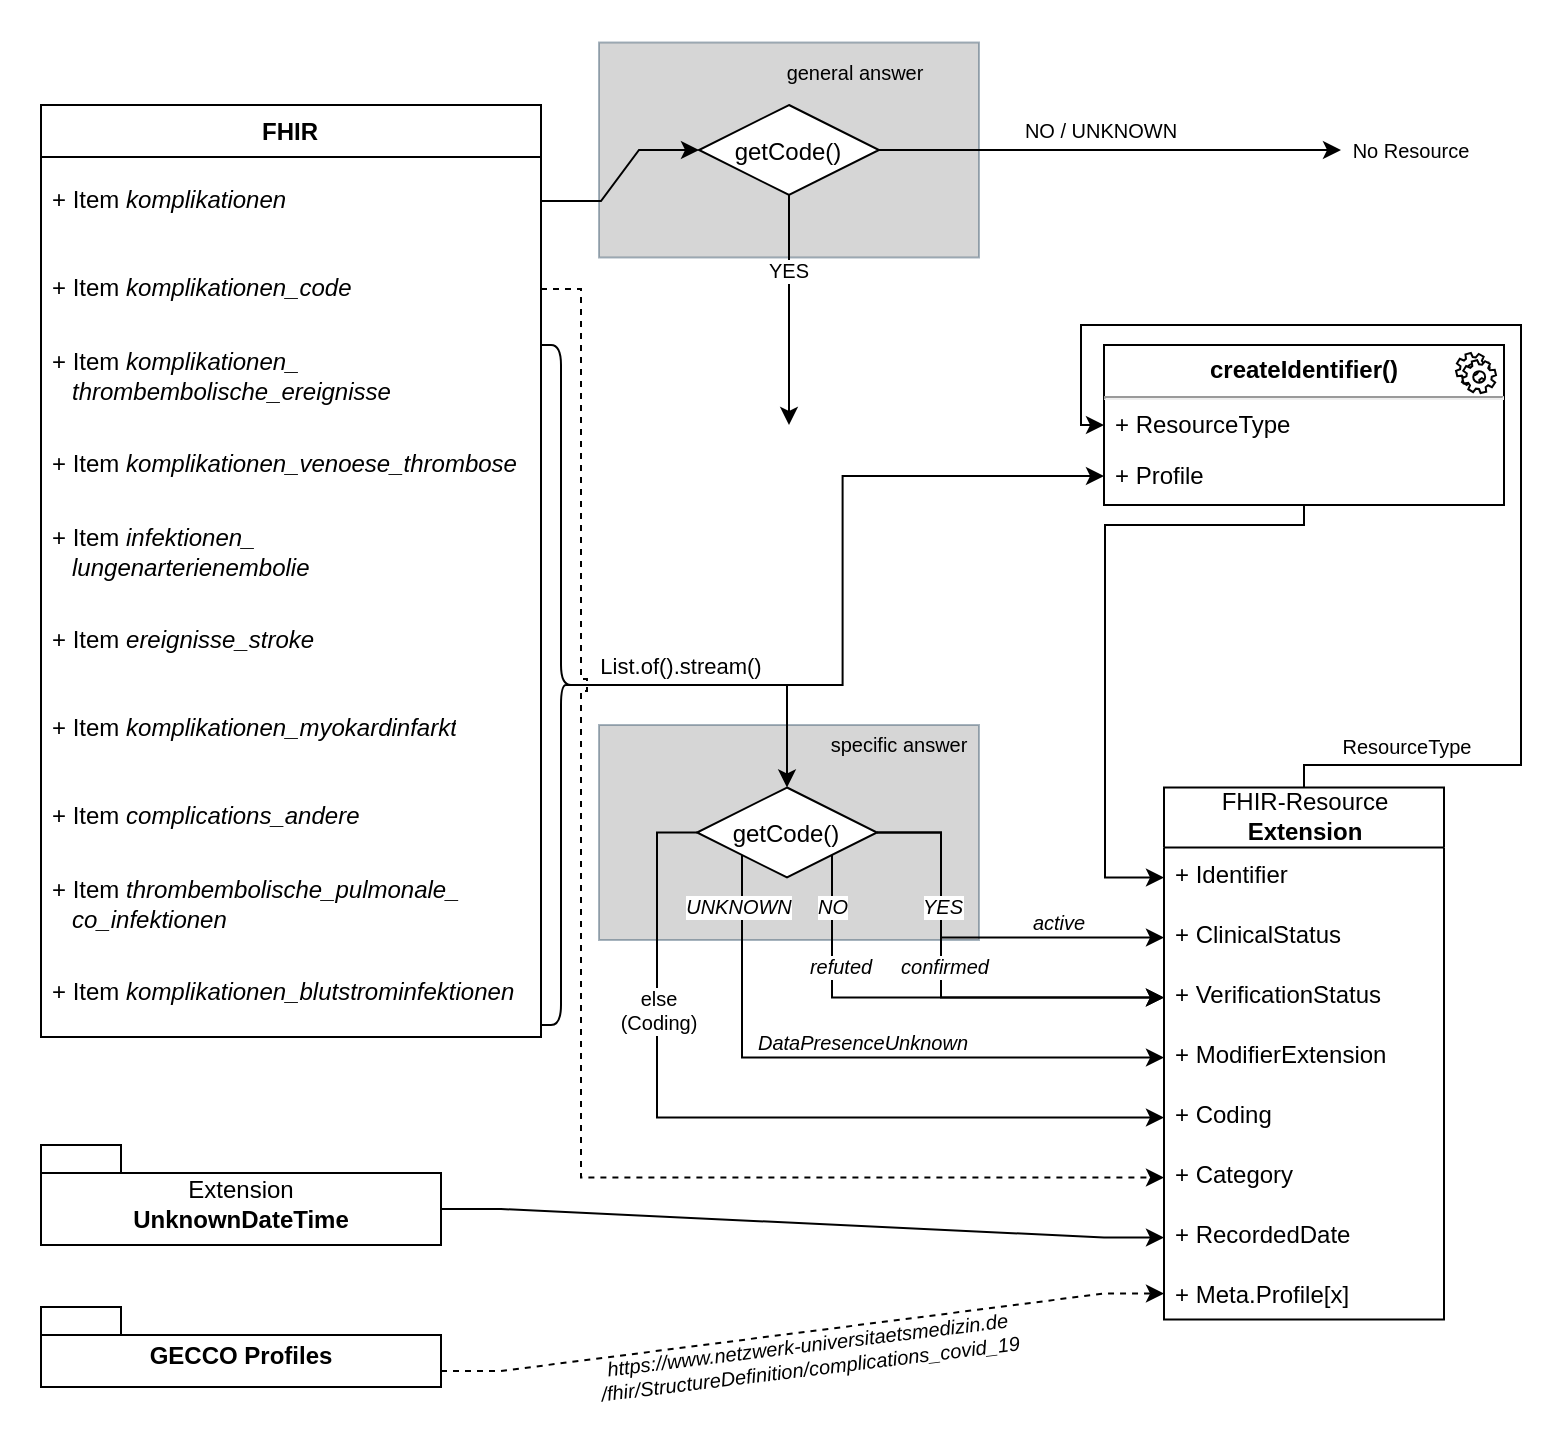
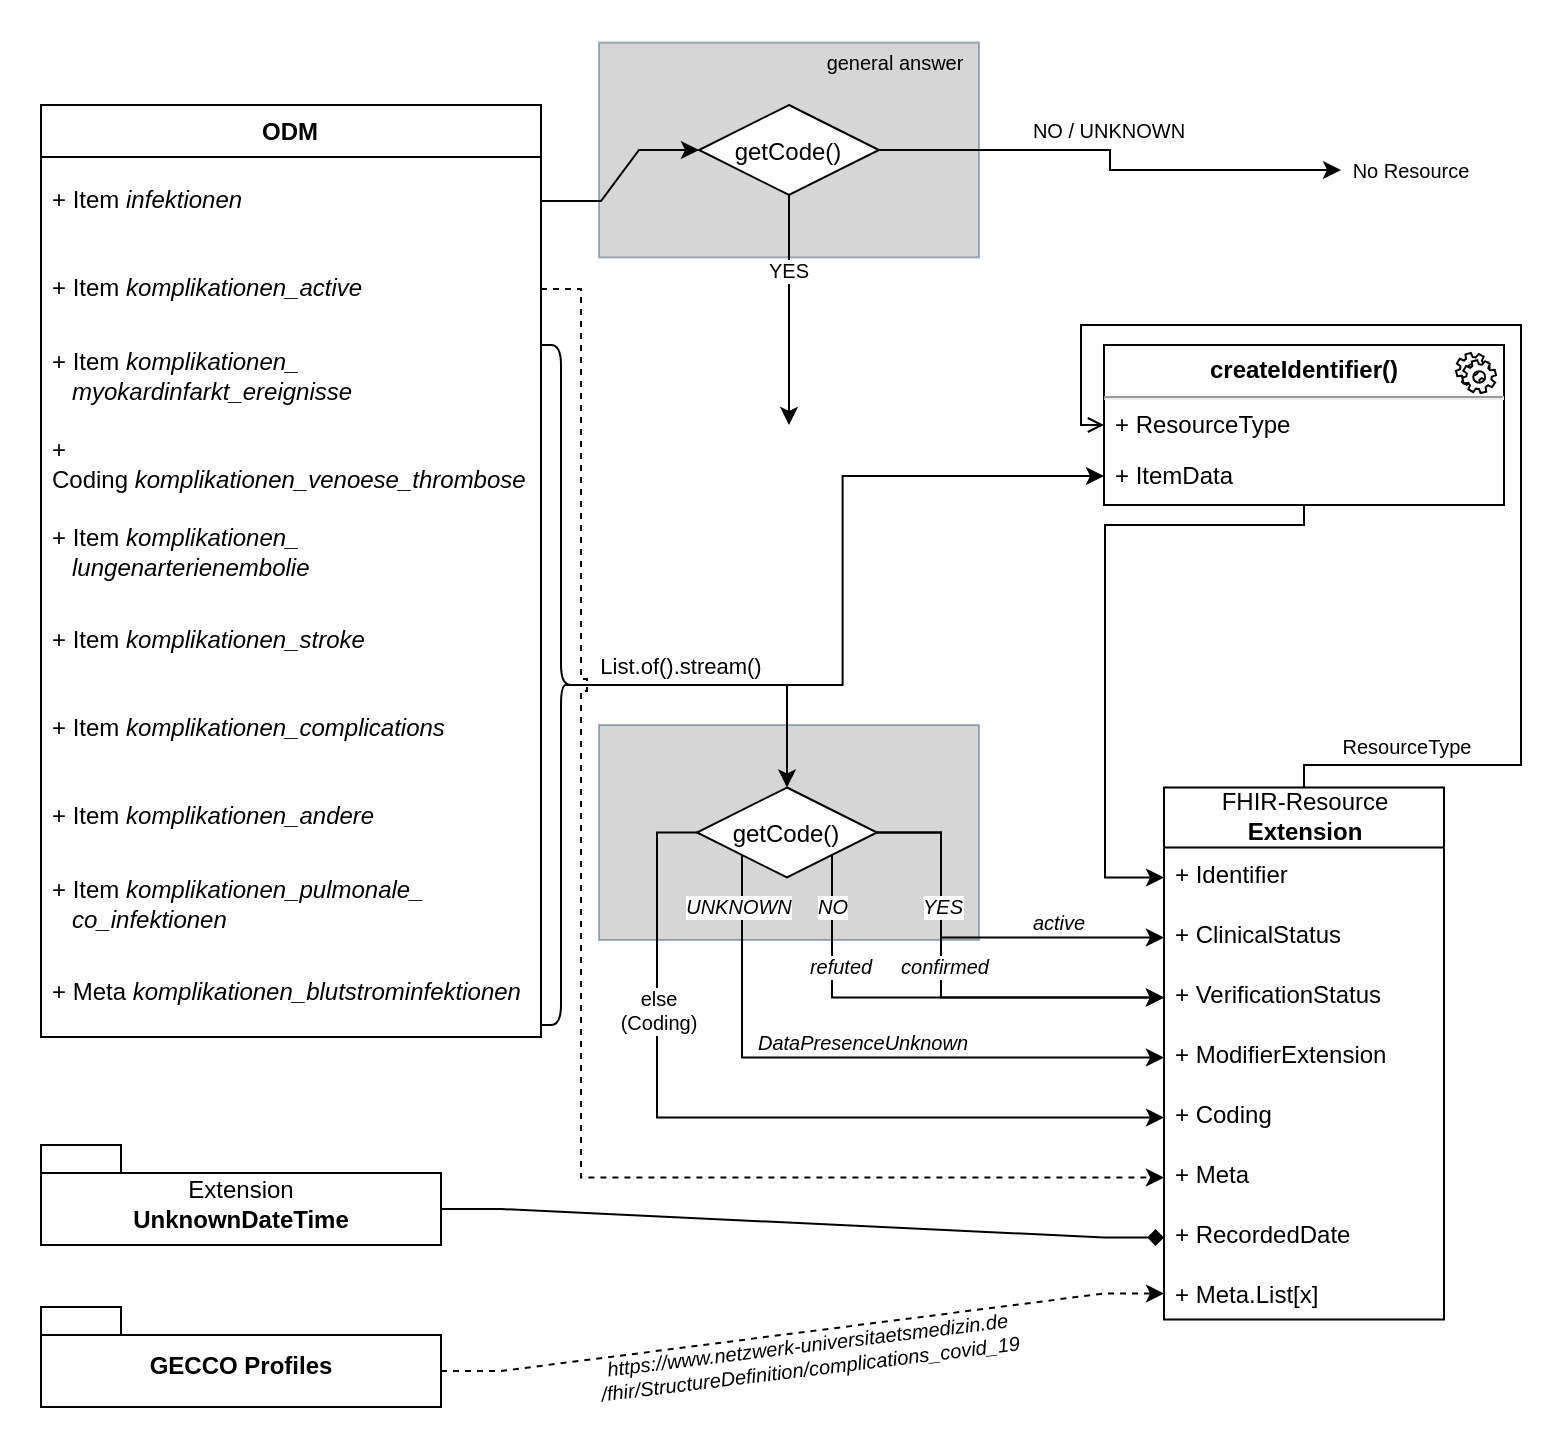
node "general answer": moved (854, 73) -> (894, 63)
node "FHIR": label "FHIR" -> "ODM"
node "No Resource": moved (1411, 150) -> (1411, 170)
node "+ Item komplikationen": label "+ Item komplikationen" -> "+ Item infektionen"
node "+ Item komplikationen_code": label "+ Item komplikationen_code" -> "+ Item komplikationen_active"
node "+ Item komplikationen_ thrombembolische_ereignisse": label "+ Item komplikationen_ thrombembolische_ereignisse" -> "+ Item komplikationen_ myokardinfarkt_ereignisse"
edge "FHIR-Resource Extension" -> "+ ResourceType": arrowhead classic -> open
node "+ Item komplikationen_venoese_thrombose": label "+ Item komplikationen_venoese_thrombose" -> "+ Coding komplikationen_venoese_thrombose"
node "+ Profile": label "+ Profile" -> "+ ItemData"
node "+ Item infektionen_ lungenarterienembolie": label "+ Item infektionen_ lungenarterienembolie" -> "+ Item komplikationen_ lungenarterienembolie"
node "+ Item ereignisse_stroke": label "+ Item ereignisse_stroke" -> "+ Item komplikationen_stroke"
node "+ Item komplikationen_myokardinfarkt": label "+ Item komplikationen_myokardinfarkt" -> "+ Item komplikationen_complications"
node "specific answer": removed
node "+ Item complications_andere": label "+ Item complications_andere" -> "+ Item komplikationen_andere"
node "+ Item thrombembolische_pulmonale_ co_infektionen": label "+ Item thrombembolische_pulmonale_ co_infektionen" -> "+ Item komplikationen_pulmonale_ co_infektionen"
node "+ Item komplikationen_blutstrominfektionen": label "+ Item komplikationen_blutstrominfektionen" -> "+ Meta komplikationen_blutstrominfektionen"
node "+ Category": label "+ Category" -> "+ Meta"
edge "Extension UnknownDateTime" -> "+ RecordedDate": arrowhead classic -> diamond
node "+ Meta.Profile[x]": label "+ Meta.Profile[x]" -> "+ Meta.List[x]"
node "GECCO Profiles": size 400x80 -> 400x100
